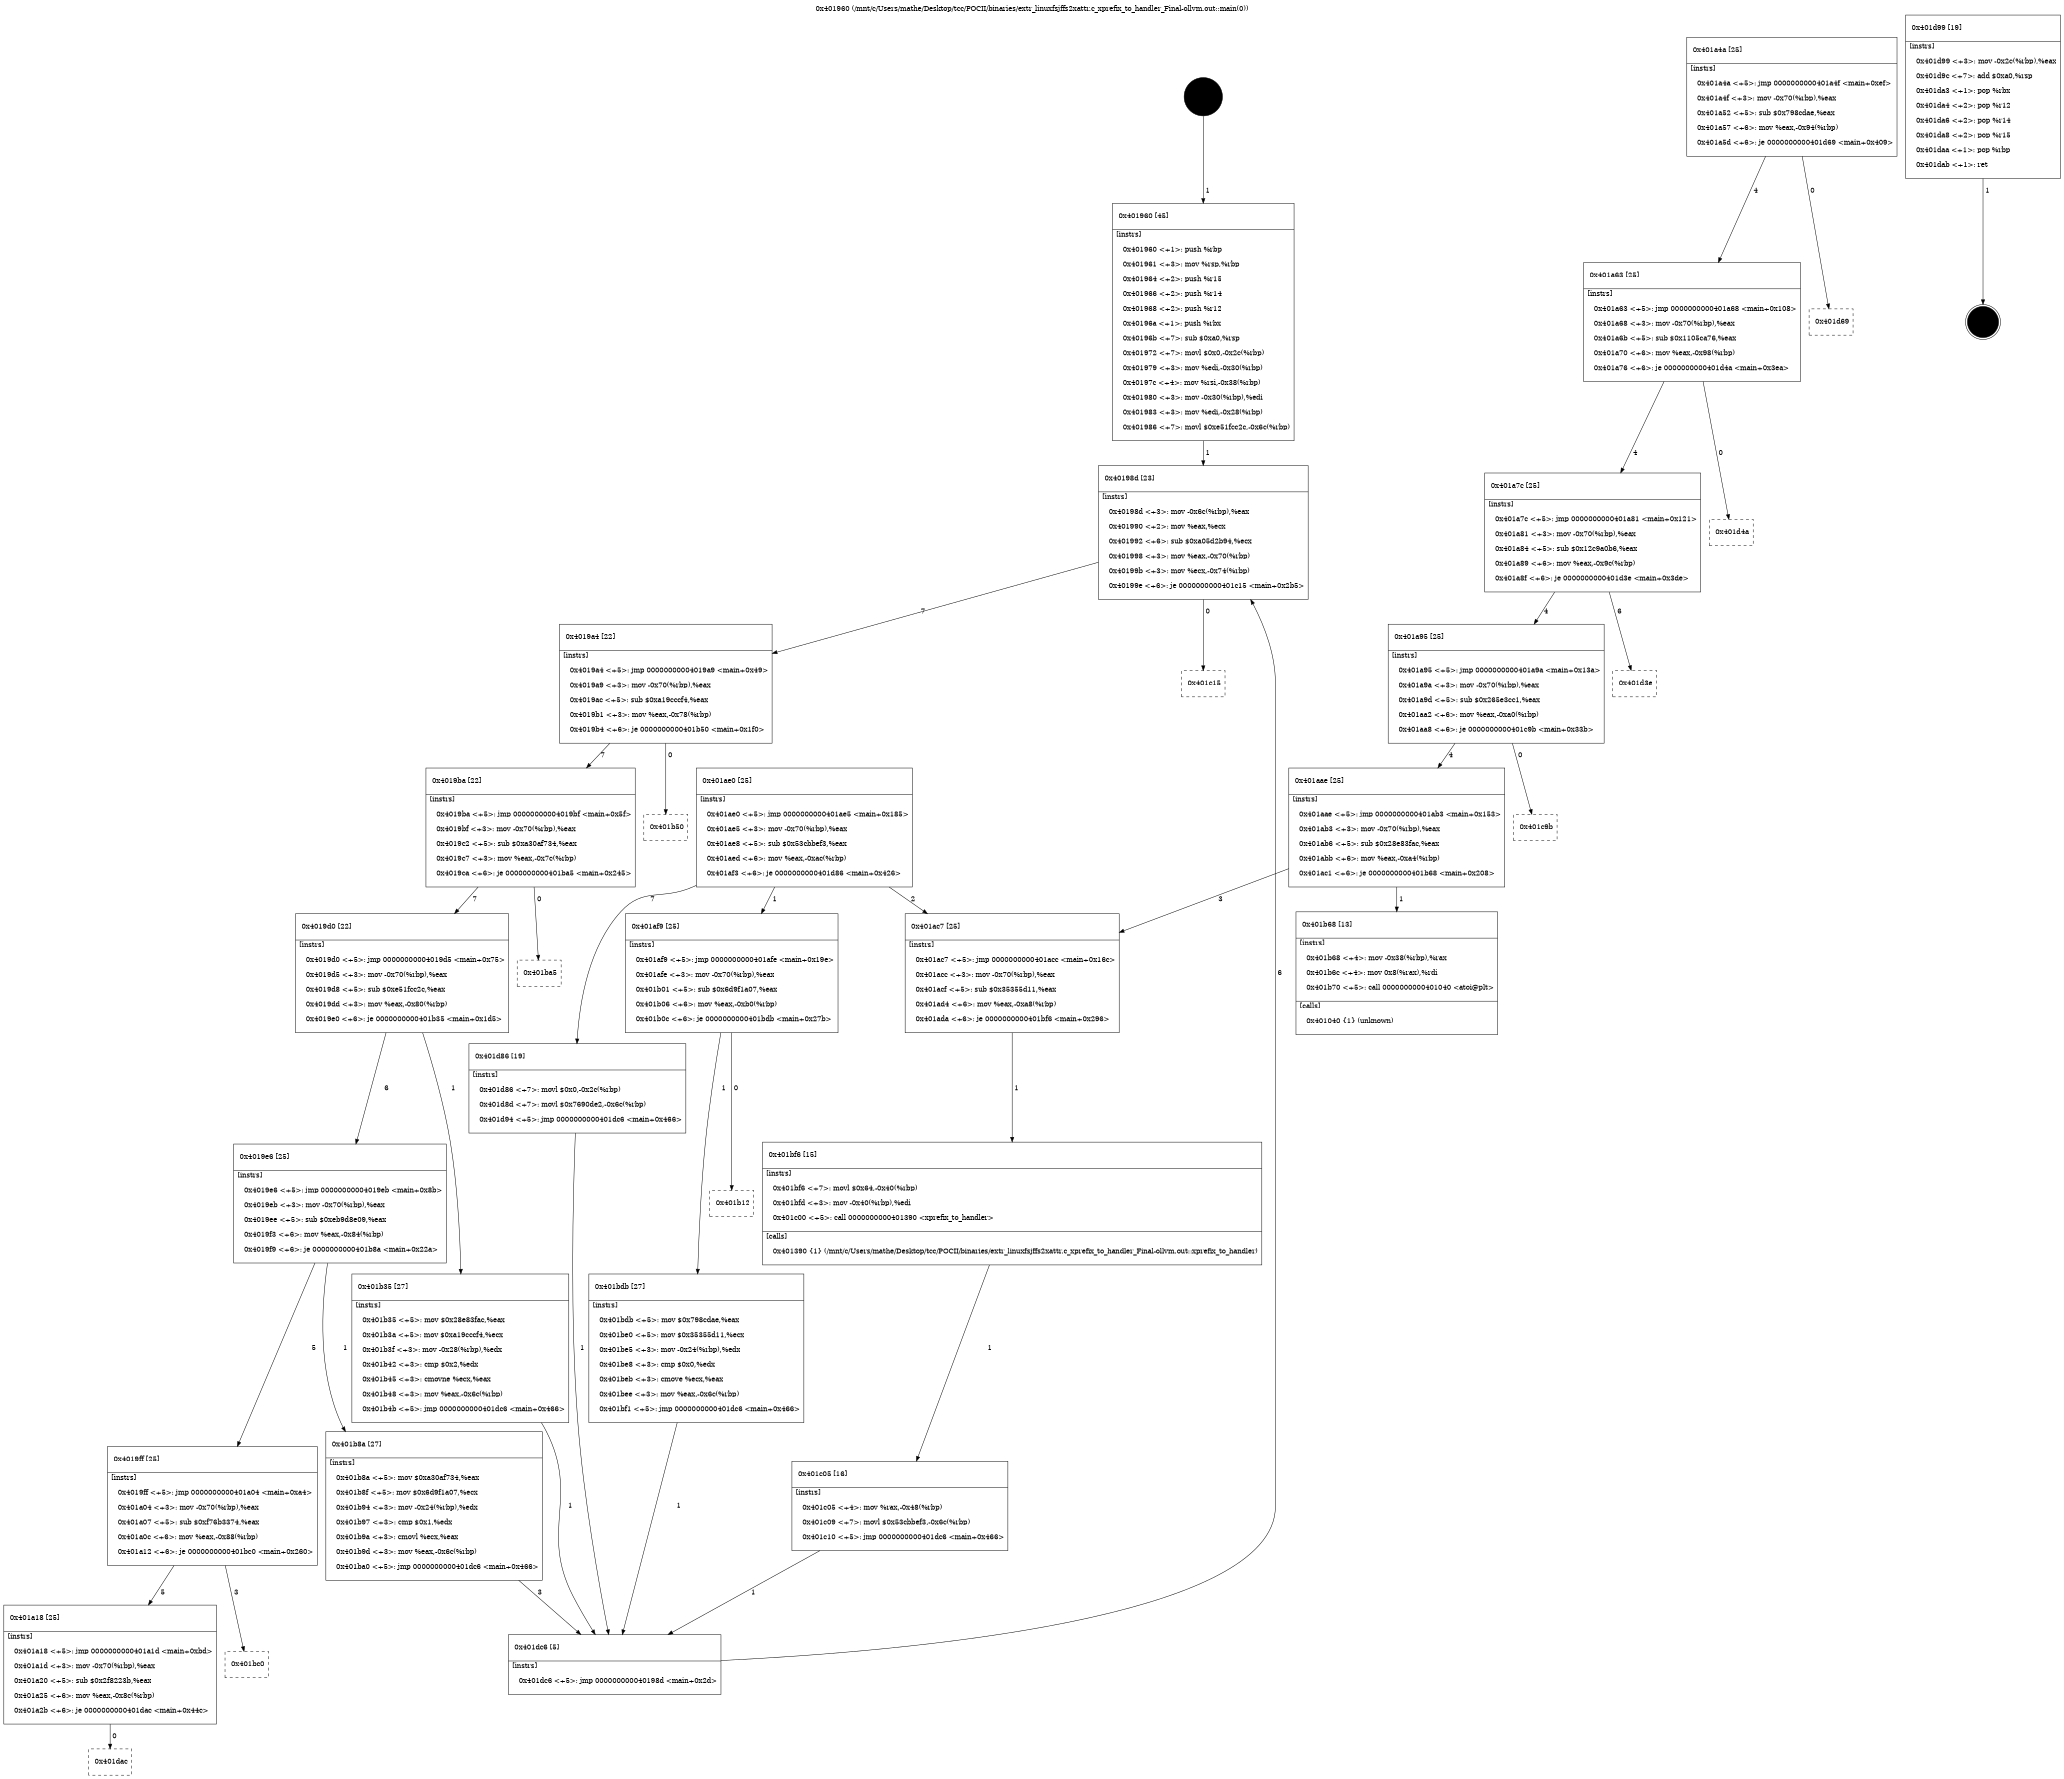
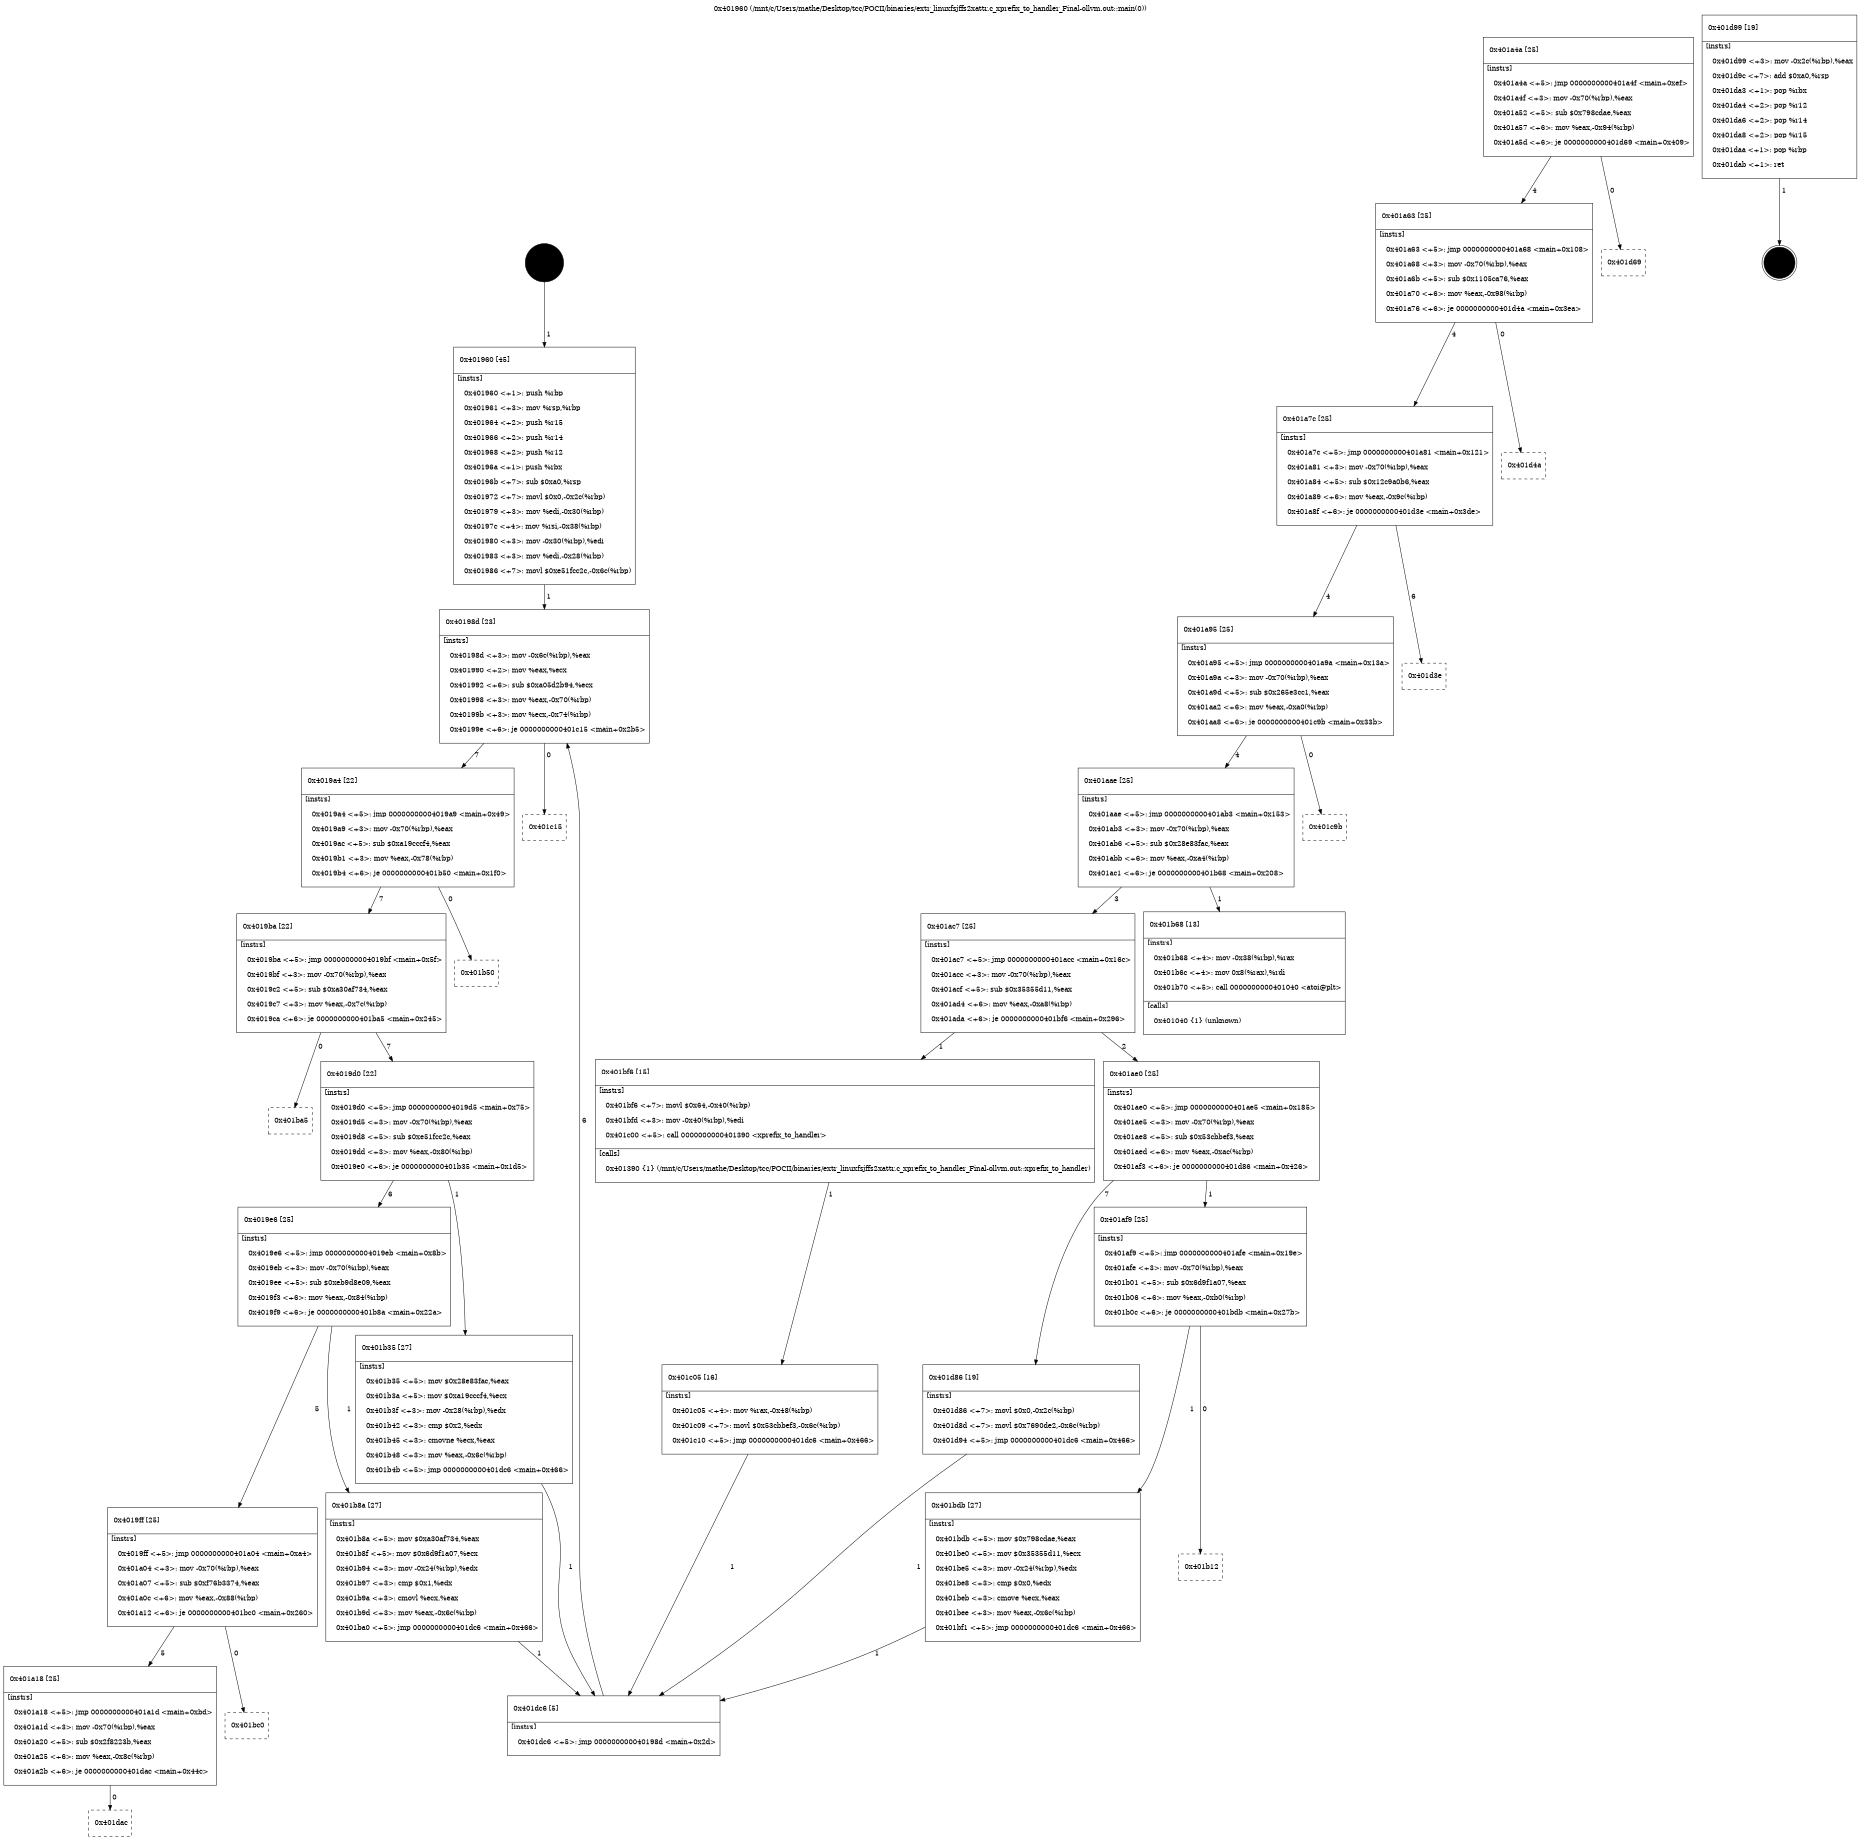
edge "0x401ae0 [25]" -> "0x401ac7 [25]": reversed
edge "0x4019ff [25]" -> "0x401bc0": label " 3" -> " 0"
edge "0x401b8a [27]" -> "0x401dc6 [5]": label " 3" -> " 1"
